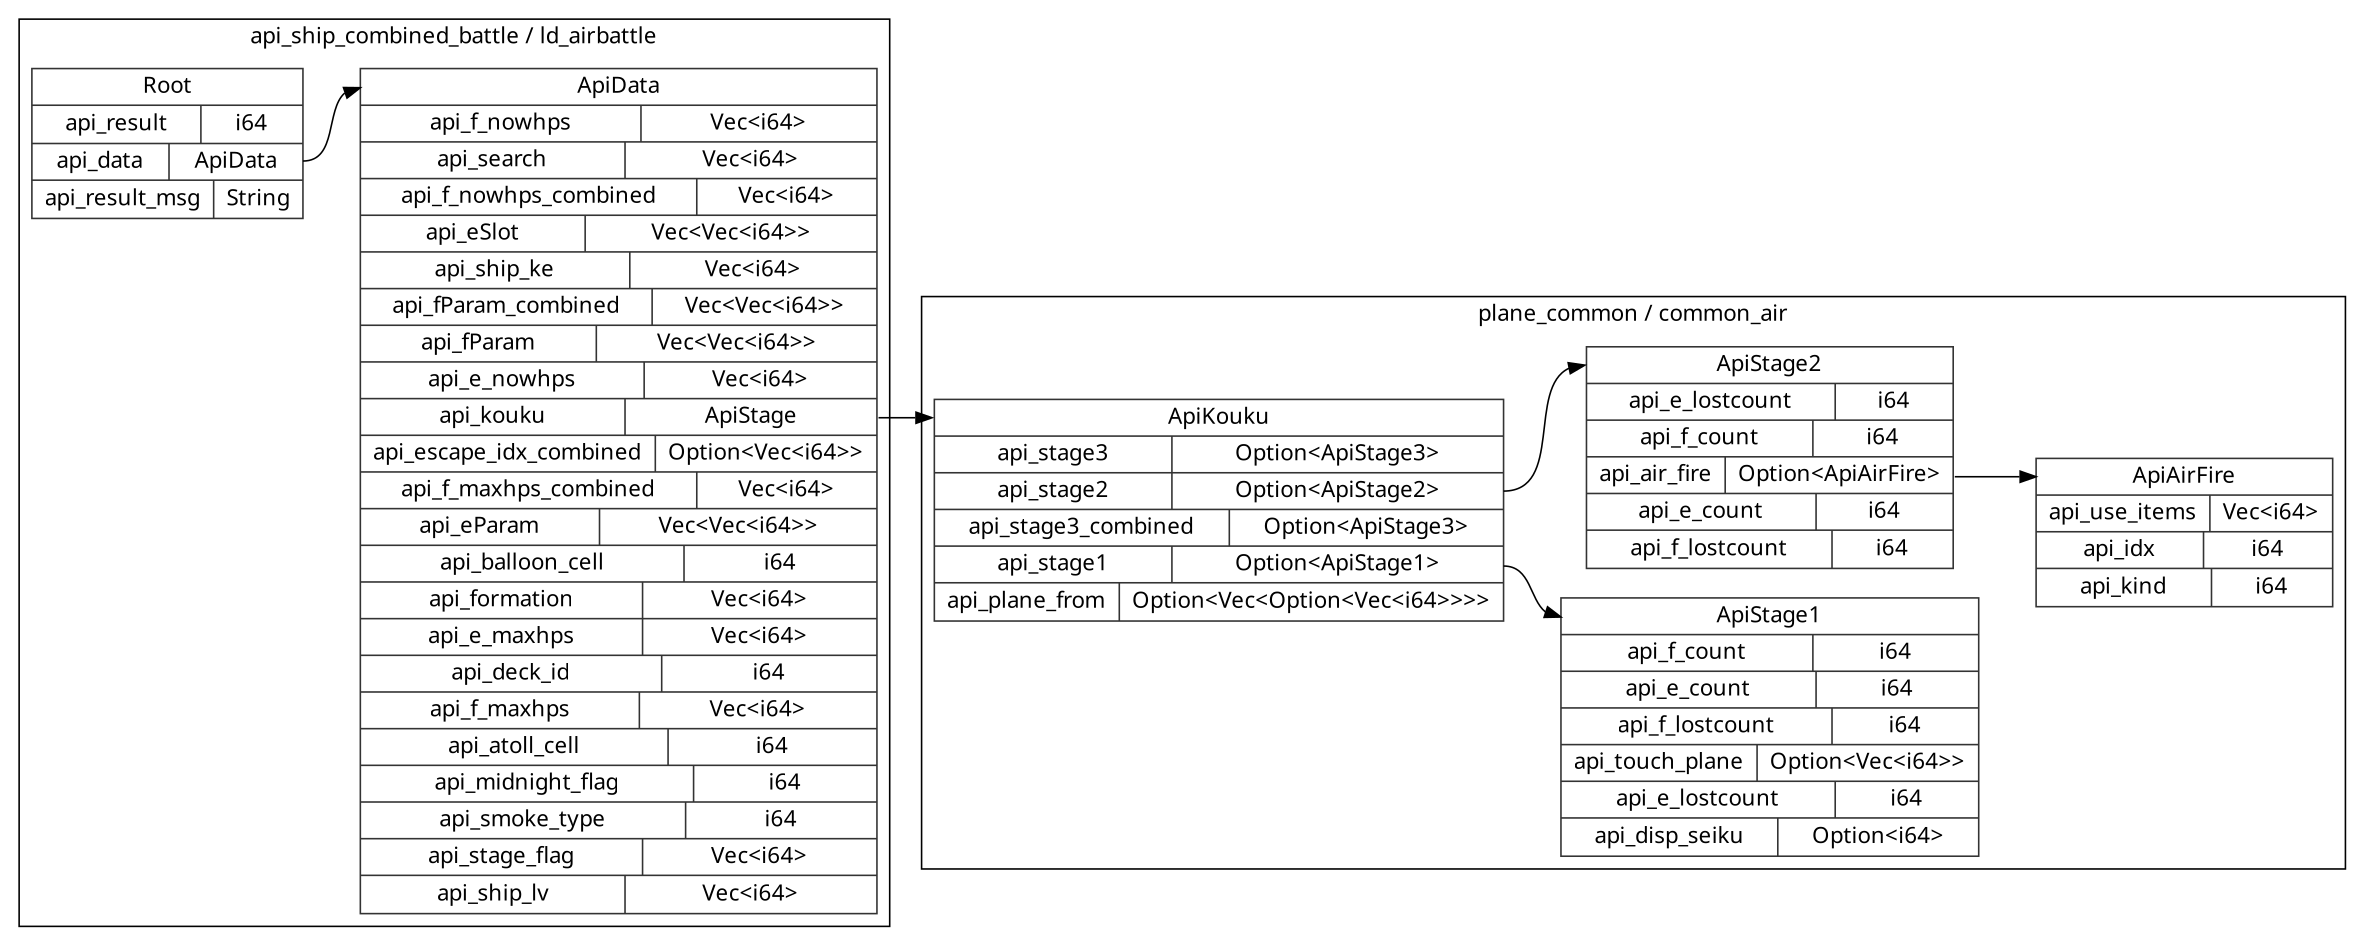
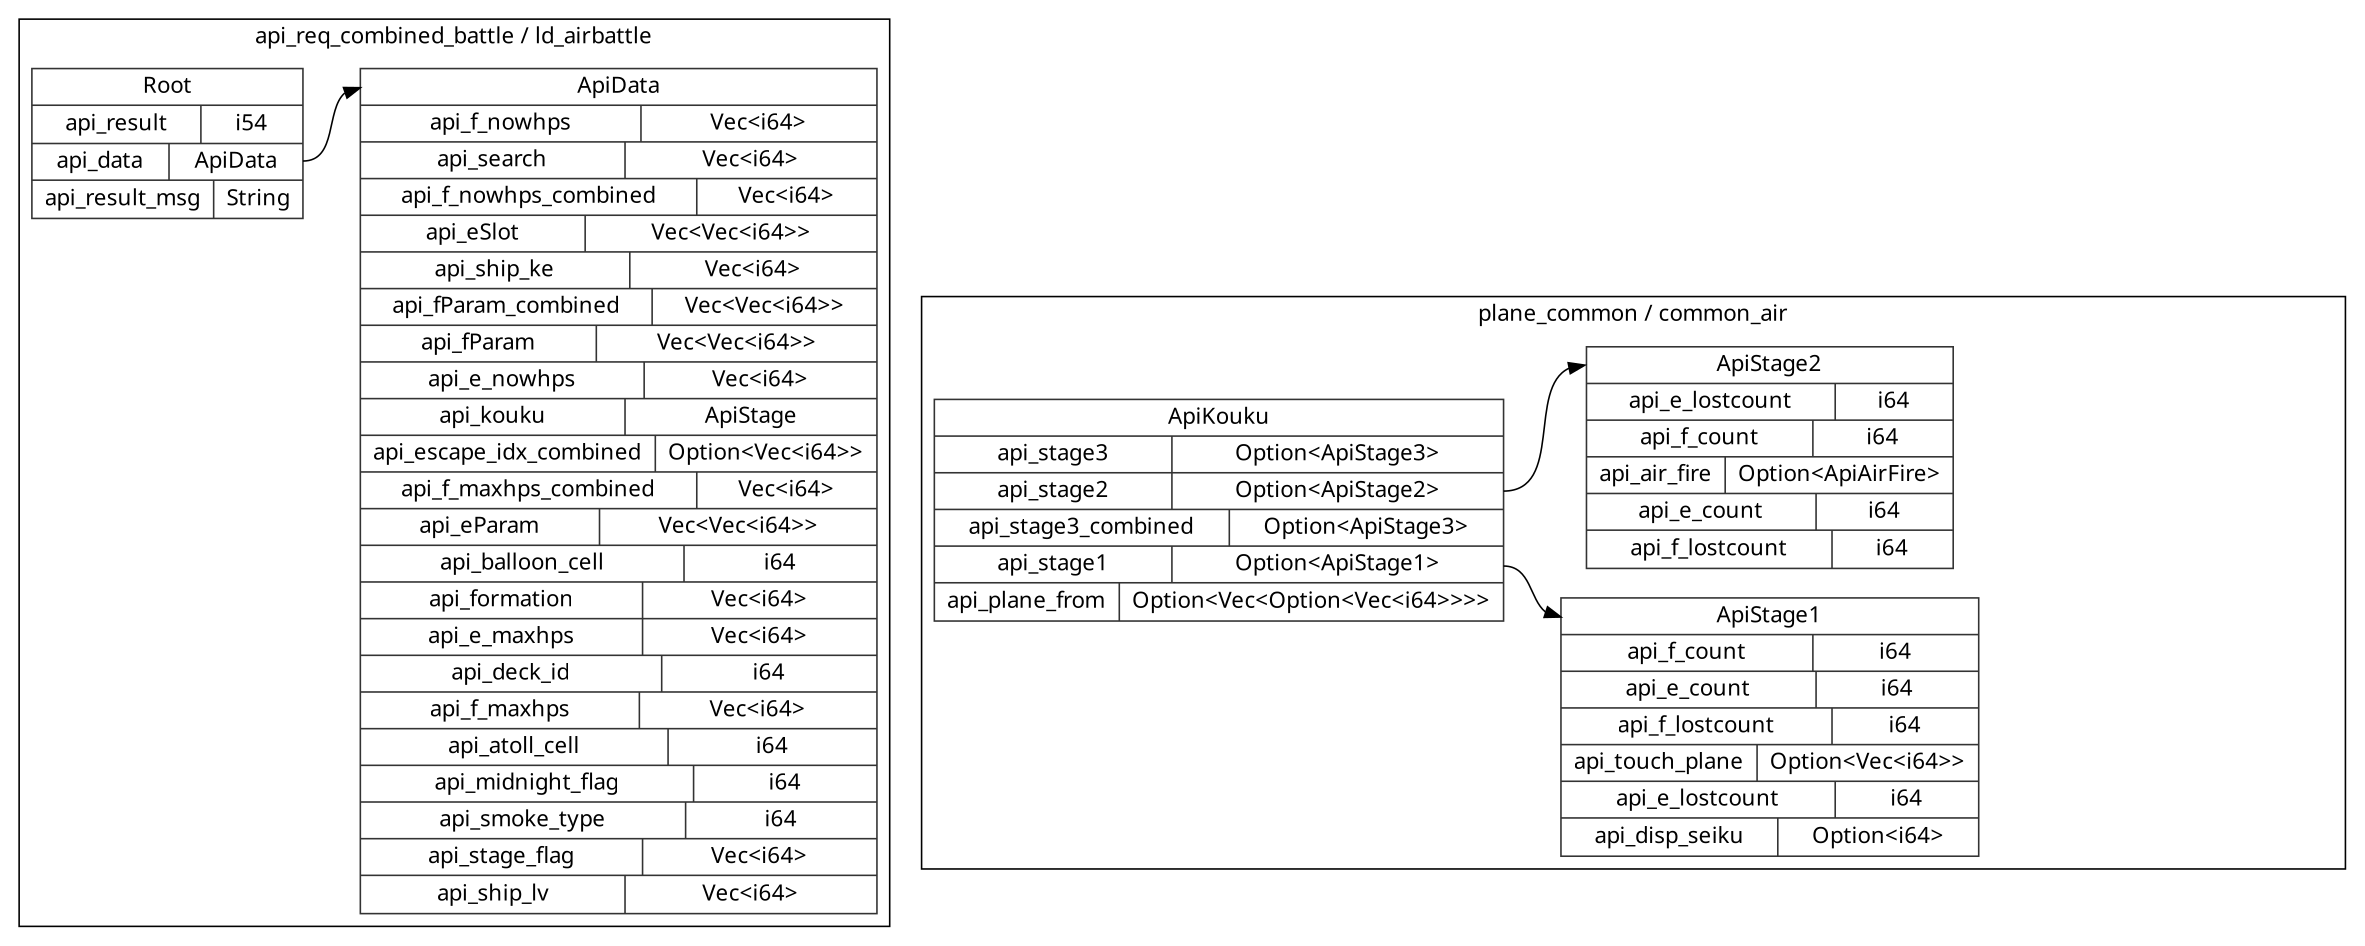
cluster "api_ship_combined_battle / ld_airbattle": label "api_ship_combined_battle / ld_airbattle" -> "api_req_combined_battle / ld_airbattle"
node "Root": text "i64" -> "i54"
edge "ApiData" -> "ApiKouku": removed
node "ApiAirFire": removed
